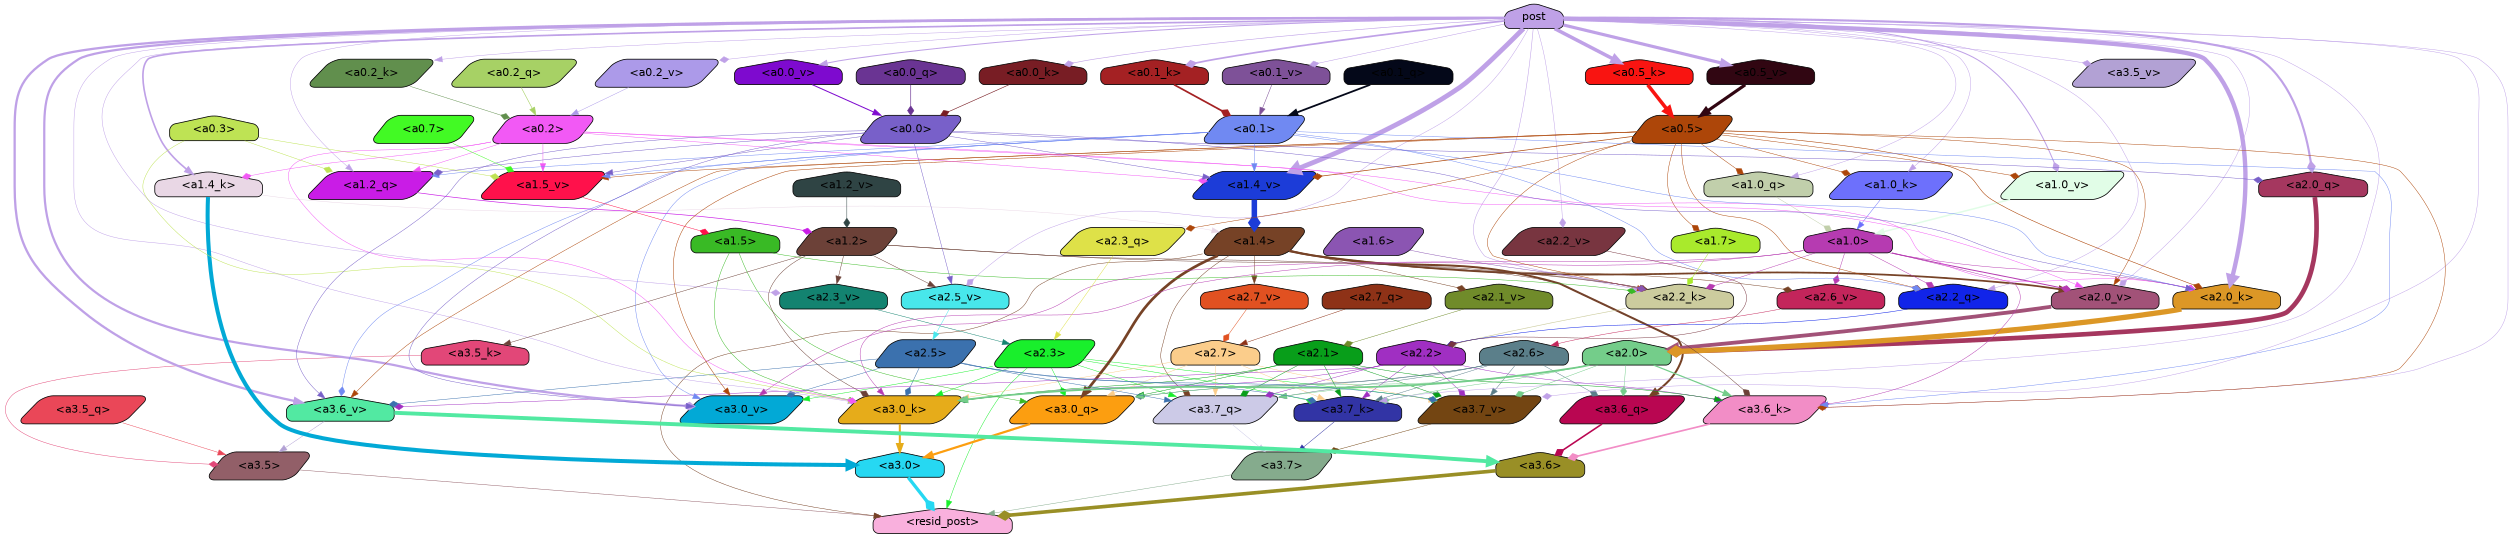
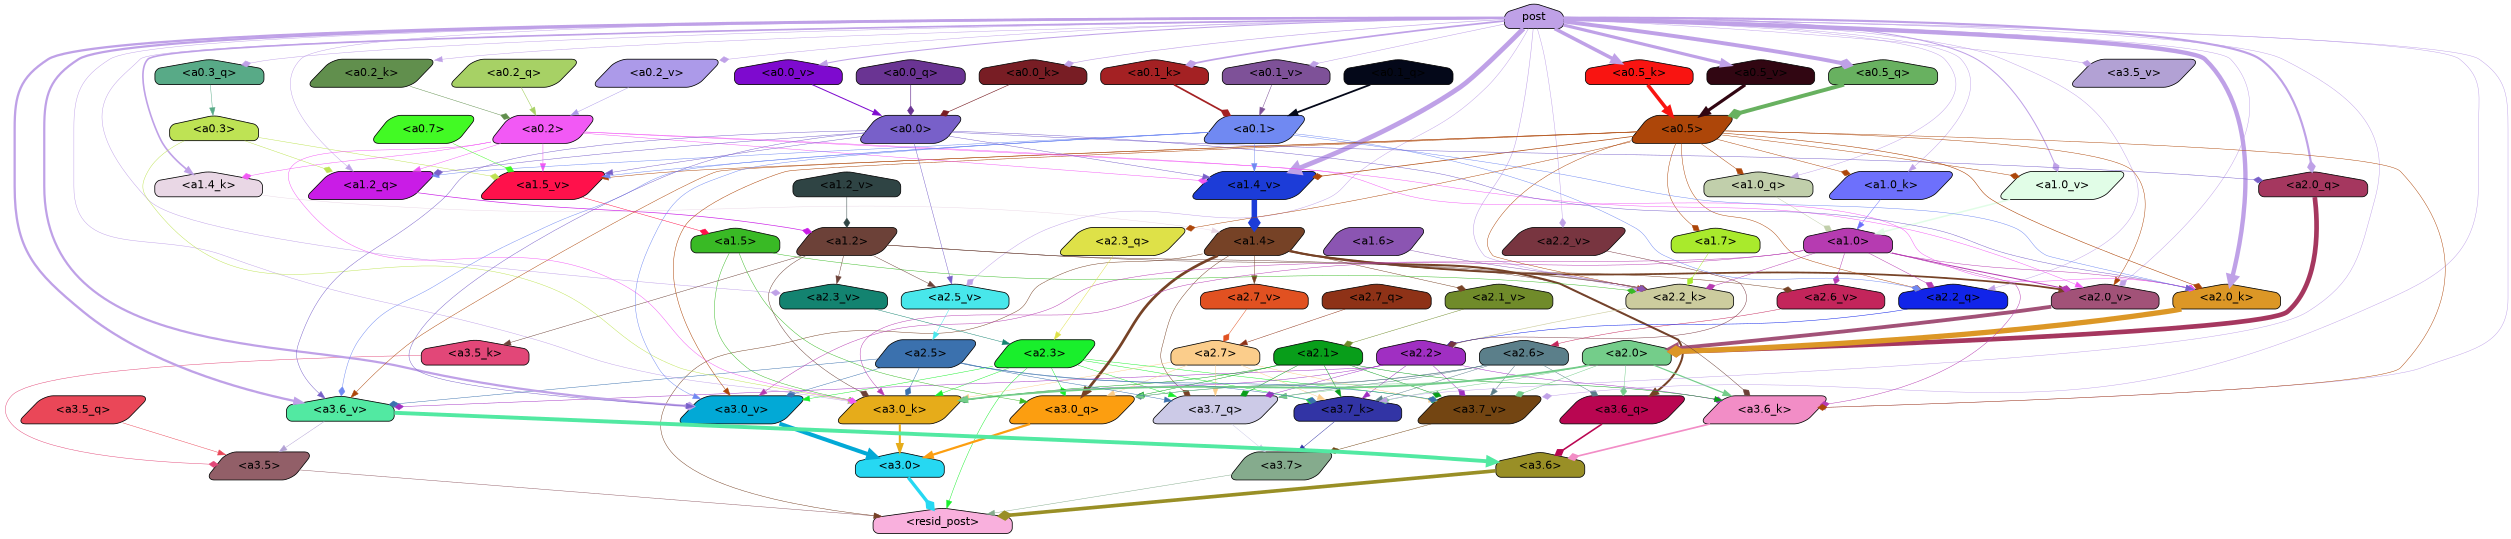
node "<a0.3_q>": added
node "<a0.5_q>": added
edge "<a0.1>" -> "<a3.6_k>": removed
edge "<a1.4_k>" -> "<a3.0>": now "<a3.0_v>" -> "<a3.0>"
